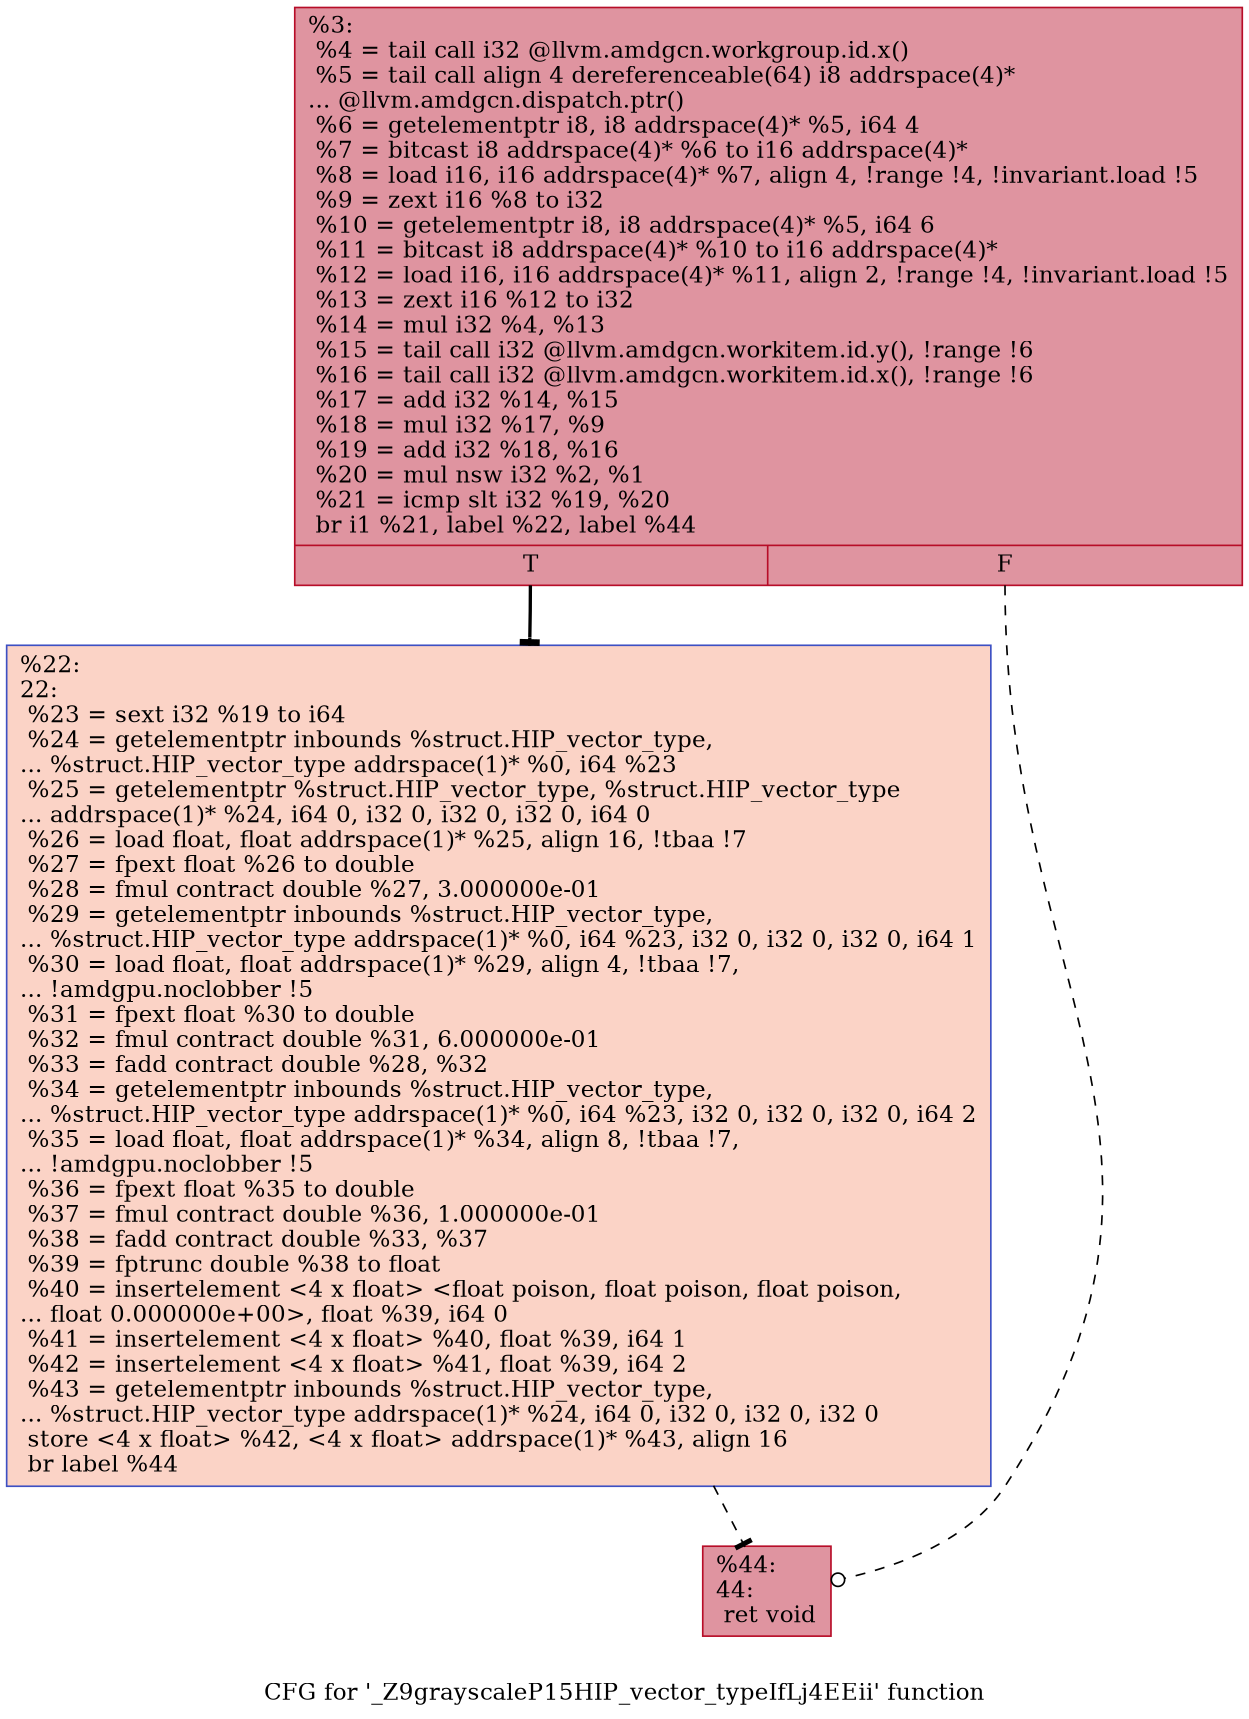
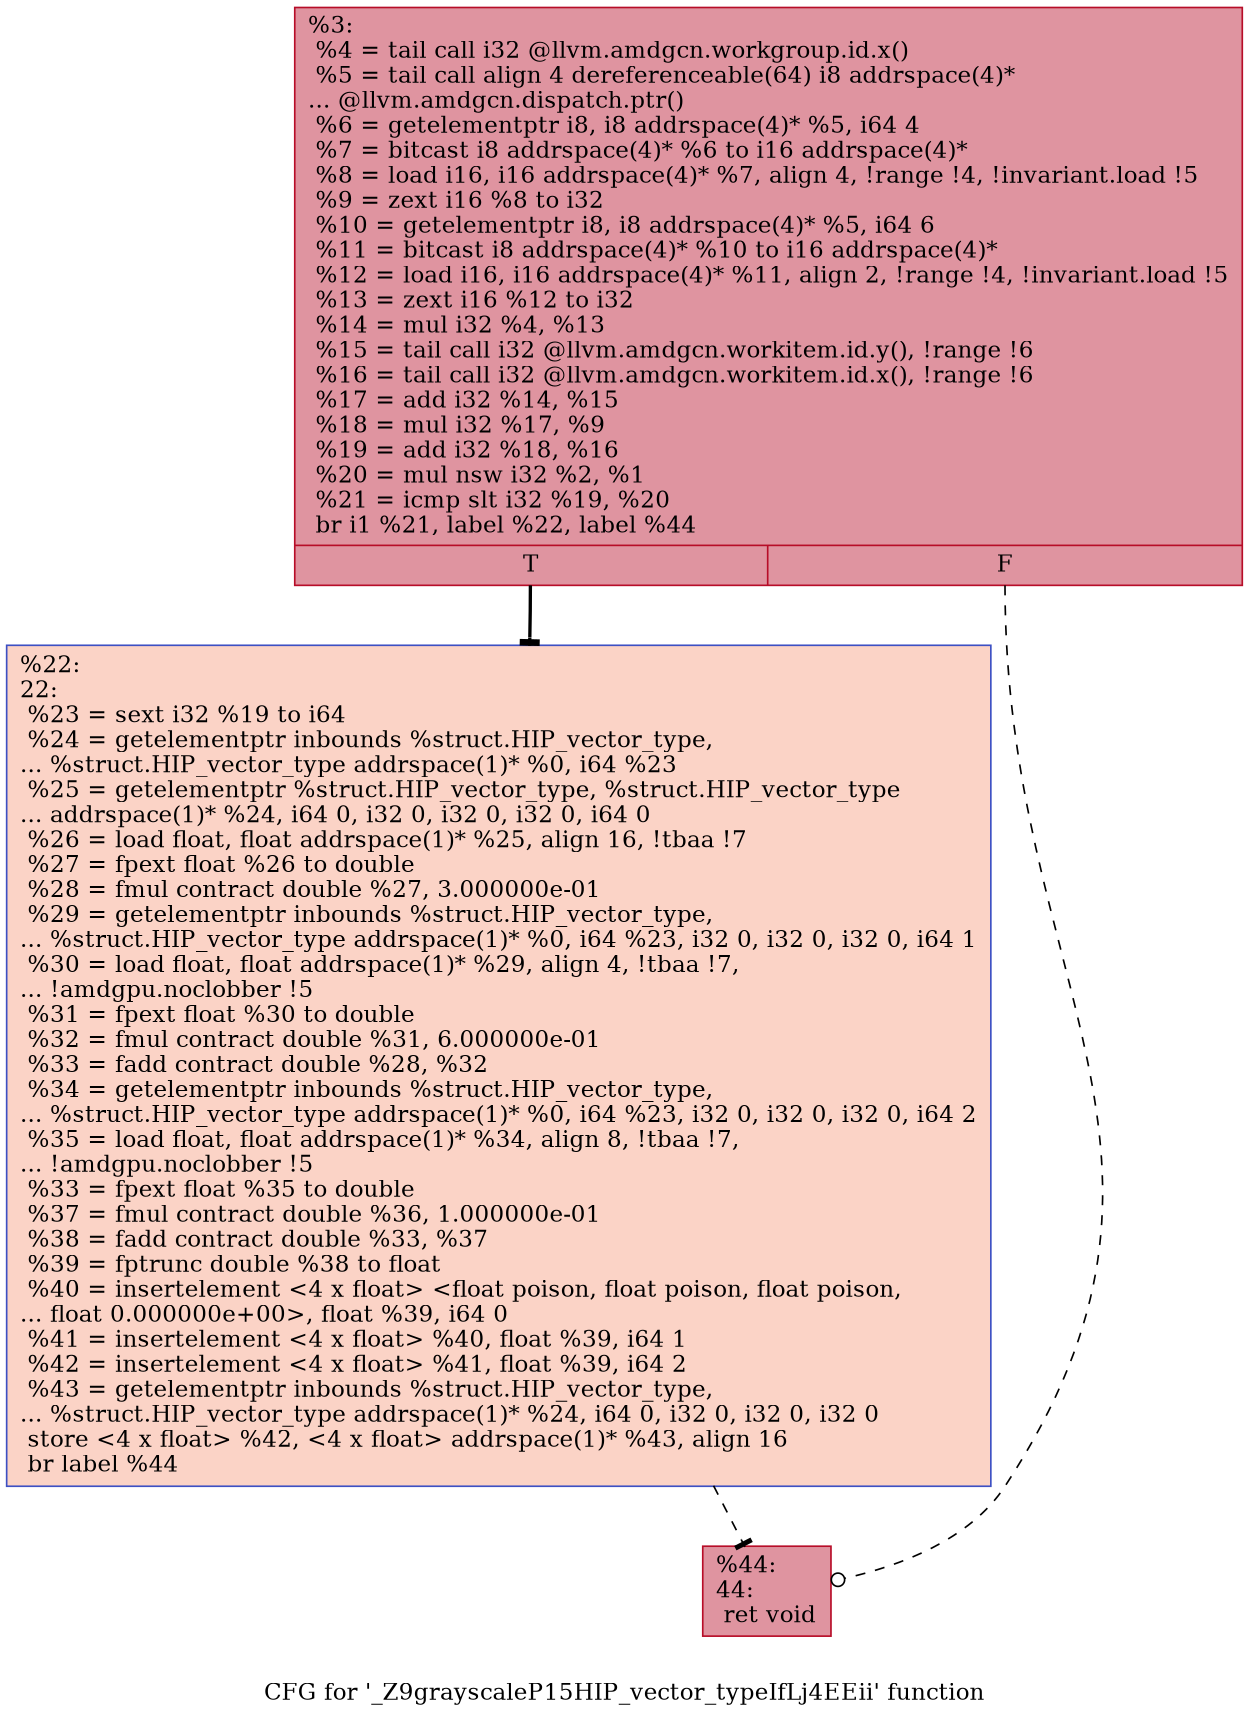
node "%22:": text "%36 = fpext float %35 to double" -> "%33 = fpext float %35 to double"
